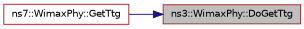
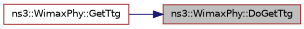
node "ns7::WimaxPhy::GetTtg": label "ns7::WimaxPhy::GetTtg" -> "ns3::WimaxPhy::GetTtg"
